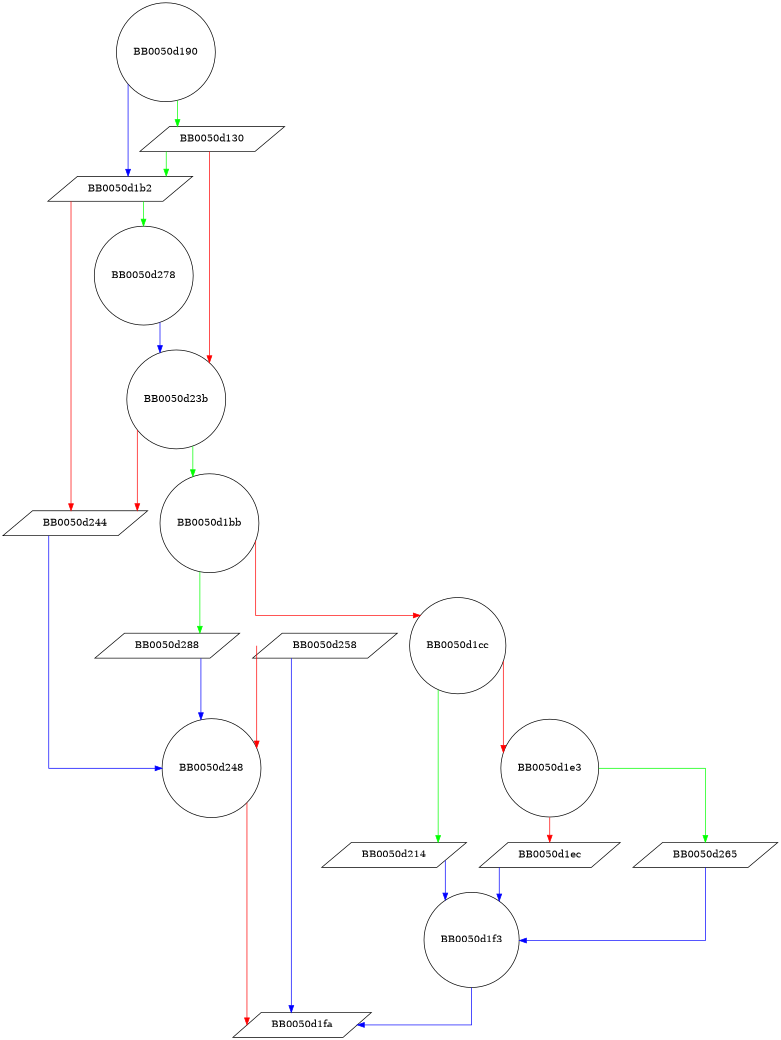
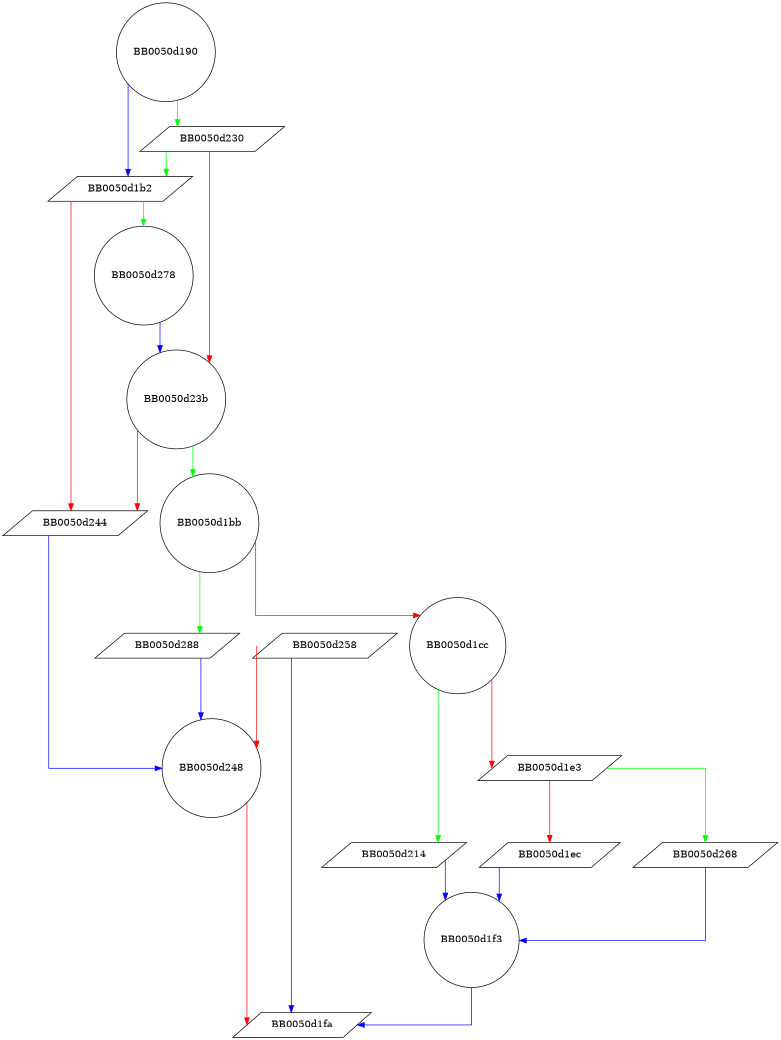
node "BB0050d130": label "BB0050d130" -> "BB0050d230"
node "BB0050d1e3": shape circle -> parallelogram
node "BB0050d265": label "BB0050d265" -> "BB0050d268"
